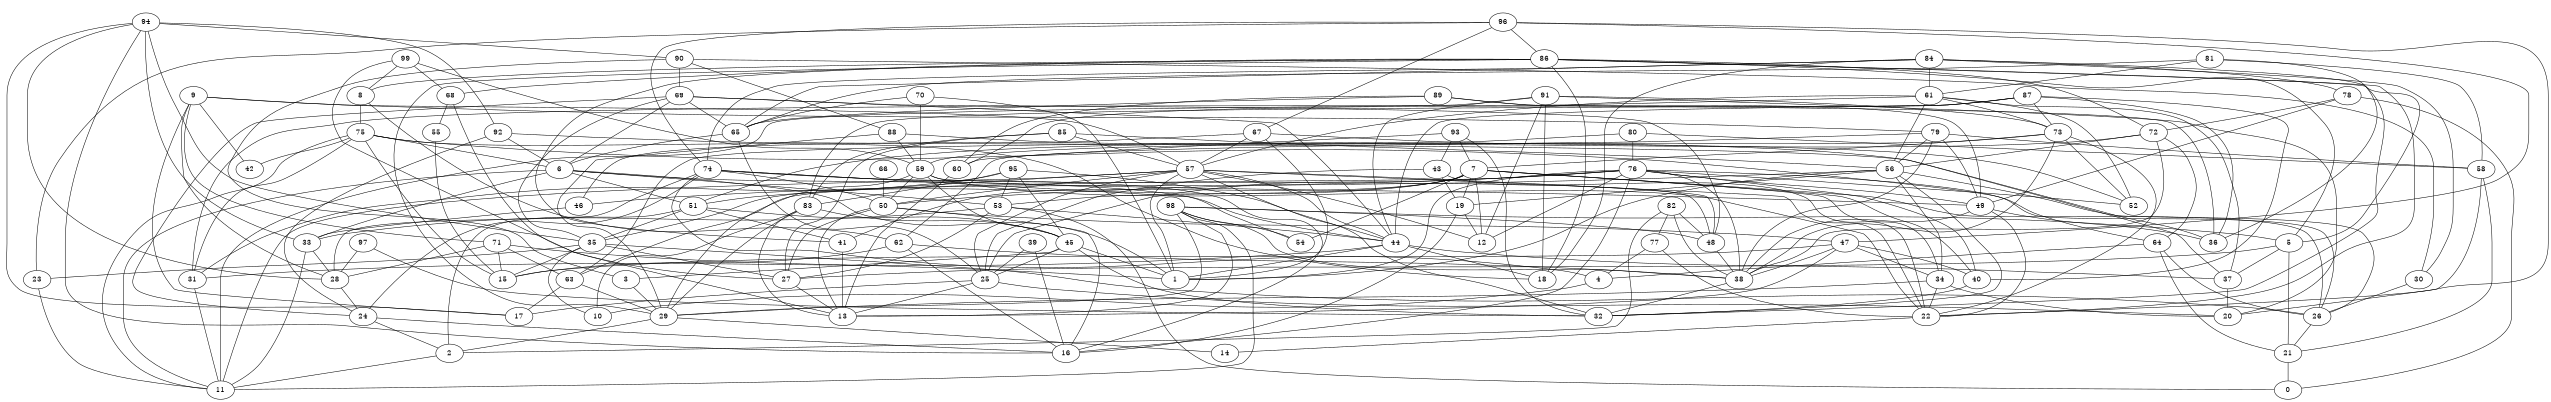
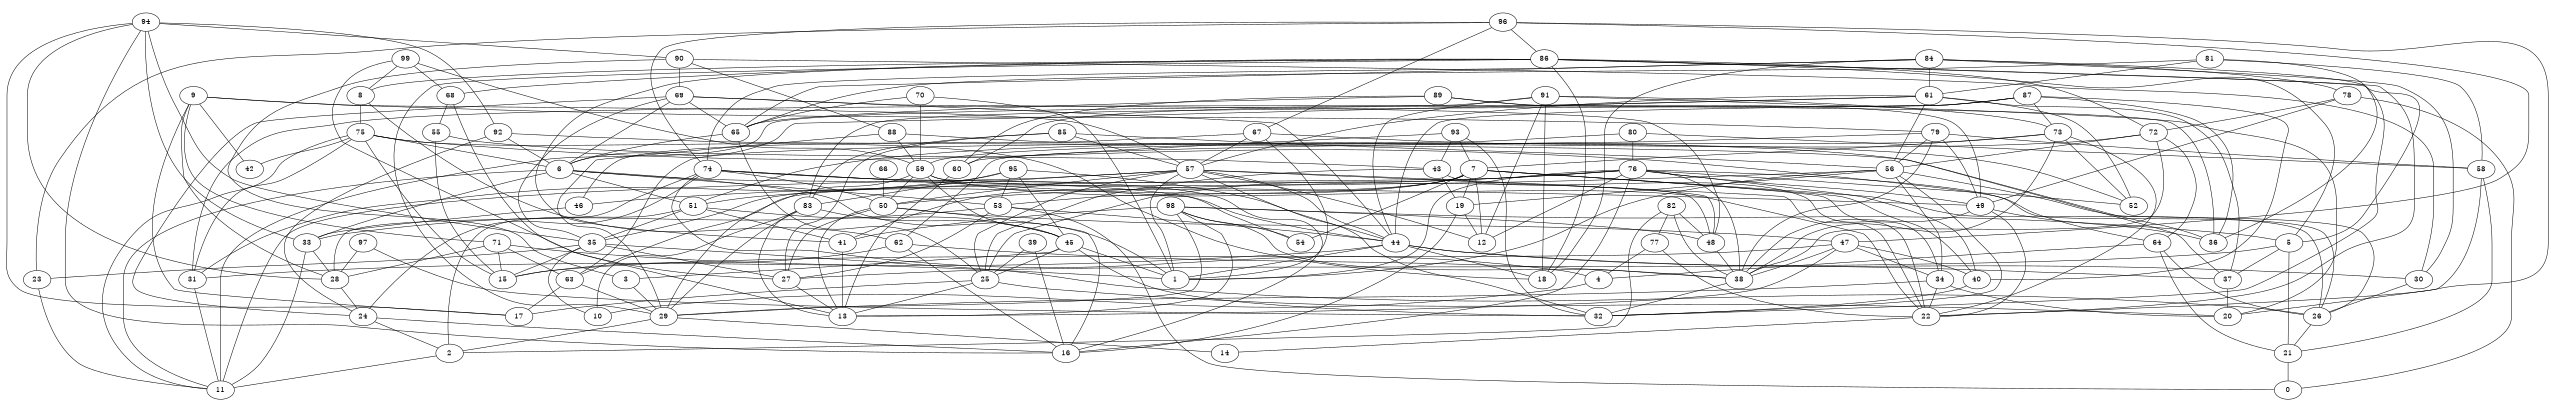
edge "61" -- "73": now "61" -- "6"
edge "55" -- "43": added
edge "44" -- "30": added
edge "98" -- "11": now "98" -- "41"
